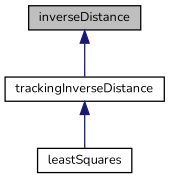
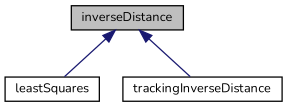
edge "leastSquares" -> "trackingInverseDistance": now "leastSquares" -> "inverseDistance"
